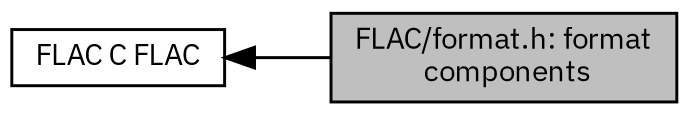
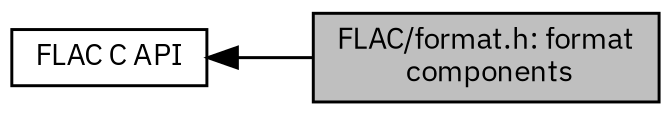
node "FLAC C FLAC": label "FLAC C FLAC" -> "FLAC C API"
